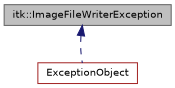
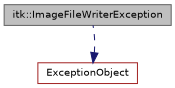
edge "ExceptionObject" -> "itk::ImageFileWriterException": reversed
